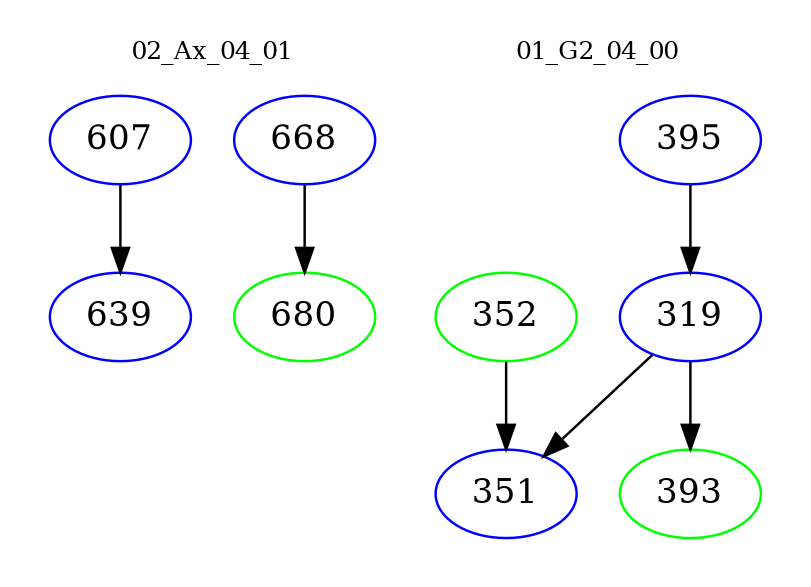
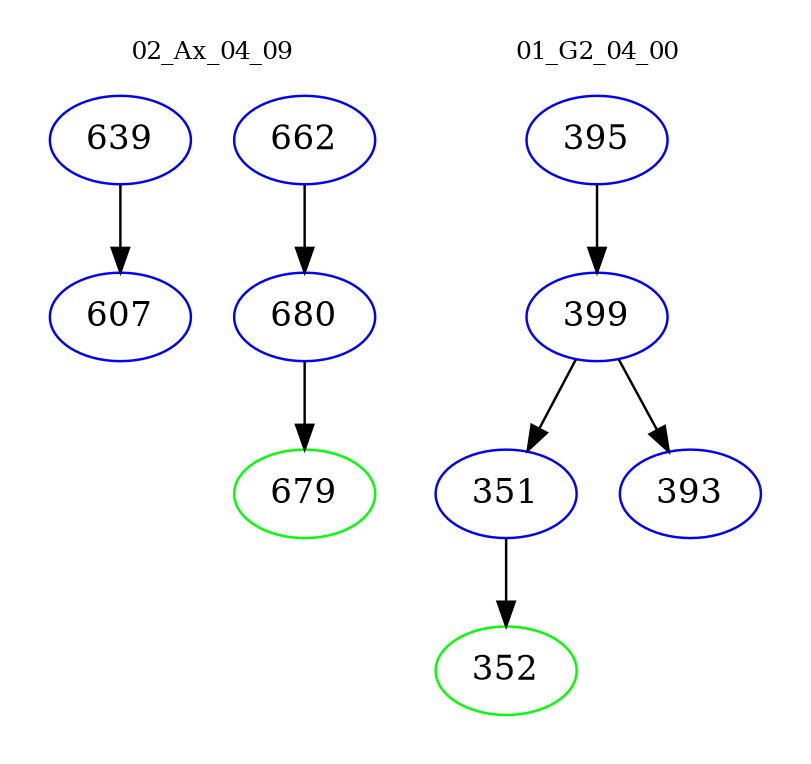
cluster "02_Ax_04_01": label "02_Ax_04_01" -> "02_Ax_04_09"
node "668": label "668" -> "662"
edge "607" -> "639": reversed
node "680": color green -> blue
node "319": label "319" -> "399"
edge "352" -> "351": reversed
node "679": added
node "393": color green -> blue
